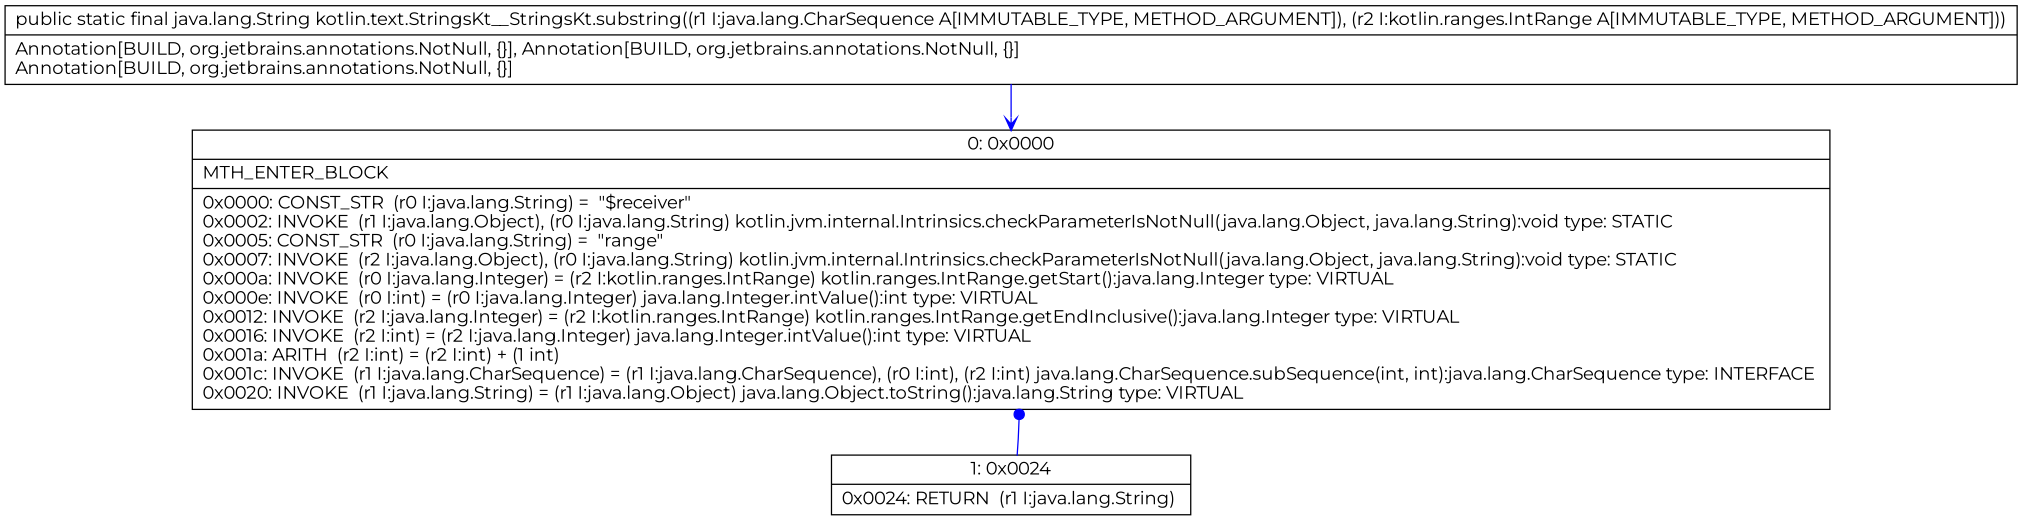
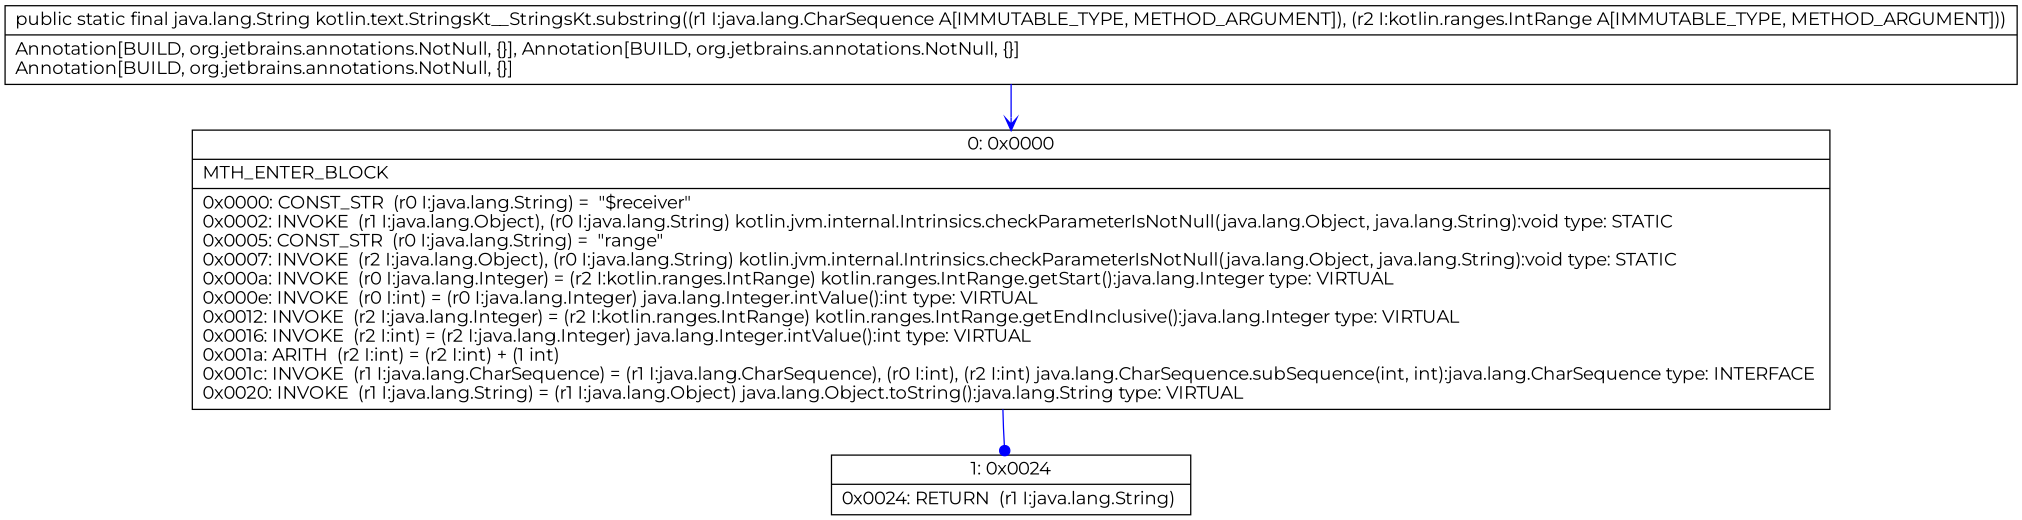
edge "1: 0x0024" -> "0: 0x0000": reversed
